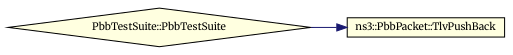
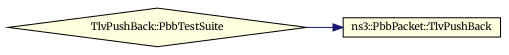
node "PbbTestSuite::PbbTestSuite": label "PbbTestSuite::PbbTestSuite" -> "TlvPushBack::PbbTestSuite"
